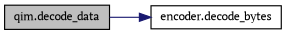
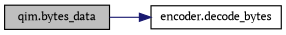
node "qim.decode_data": label "qim.decode_data" -> "qim.bytes_data"
